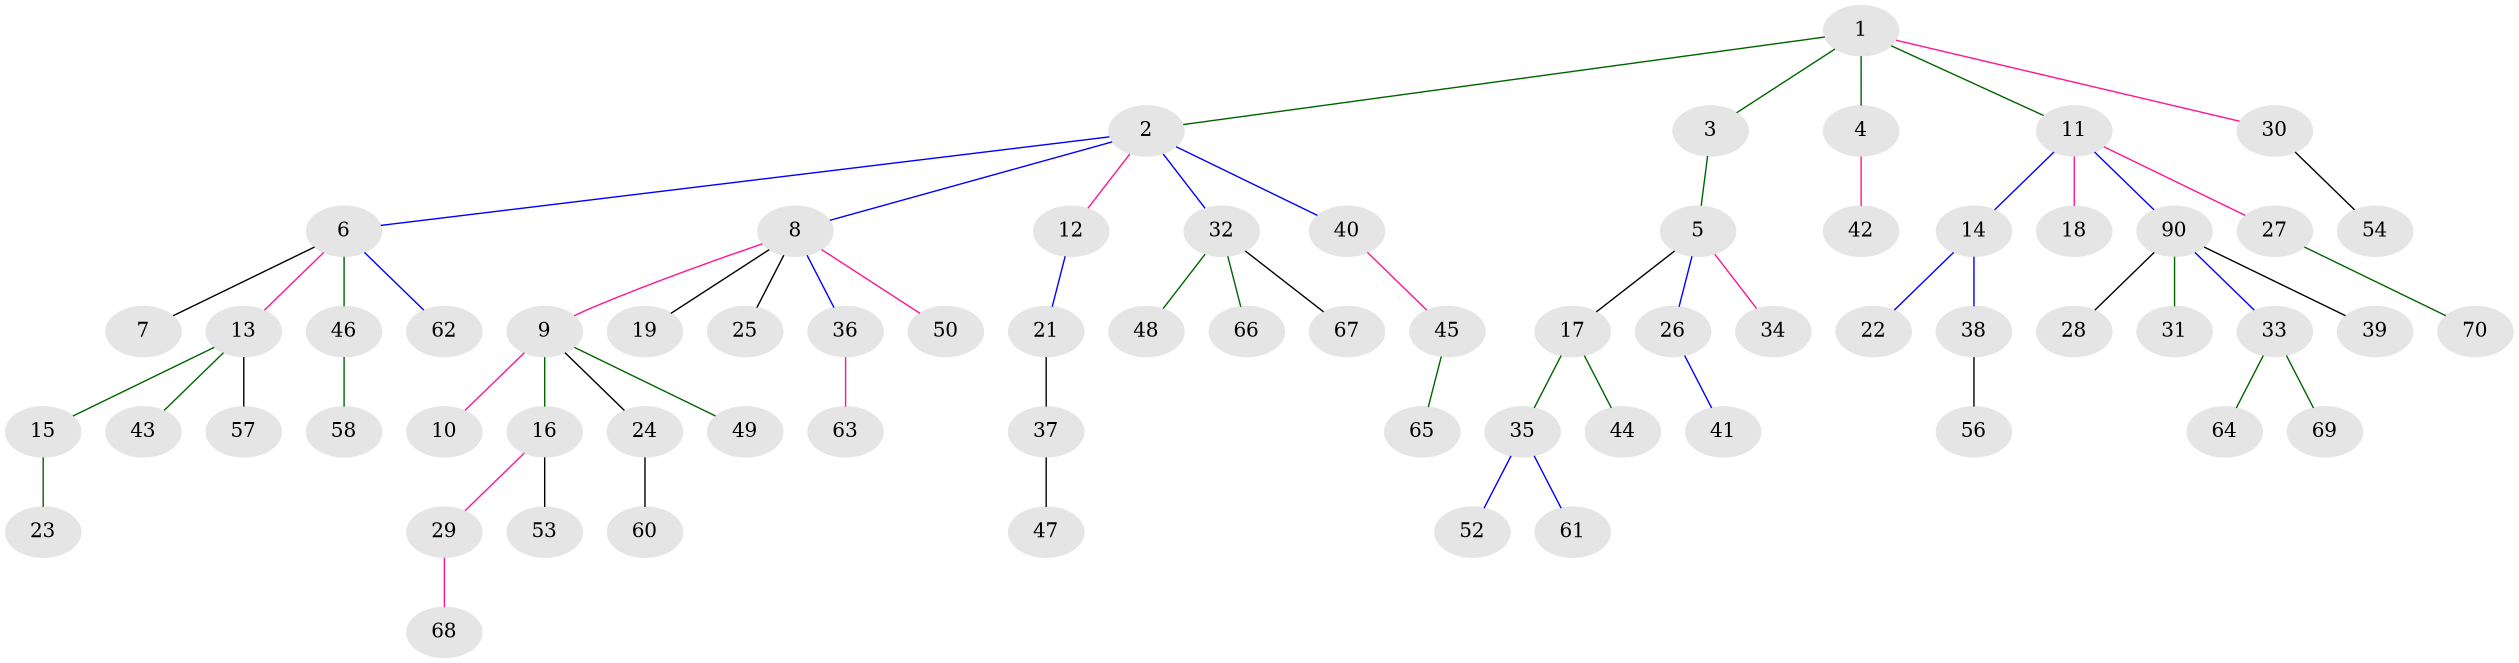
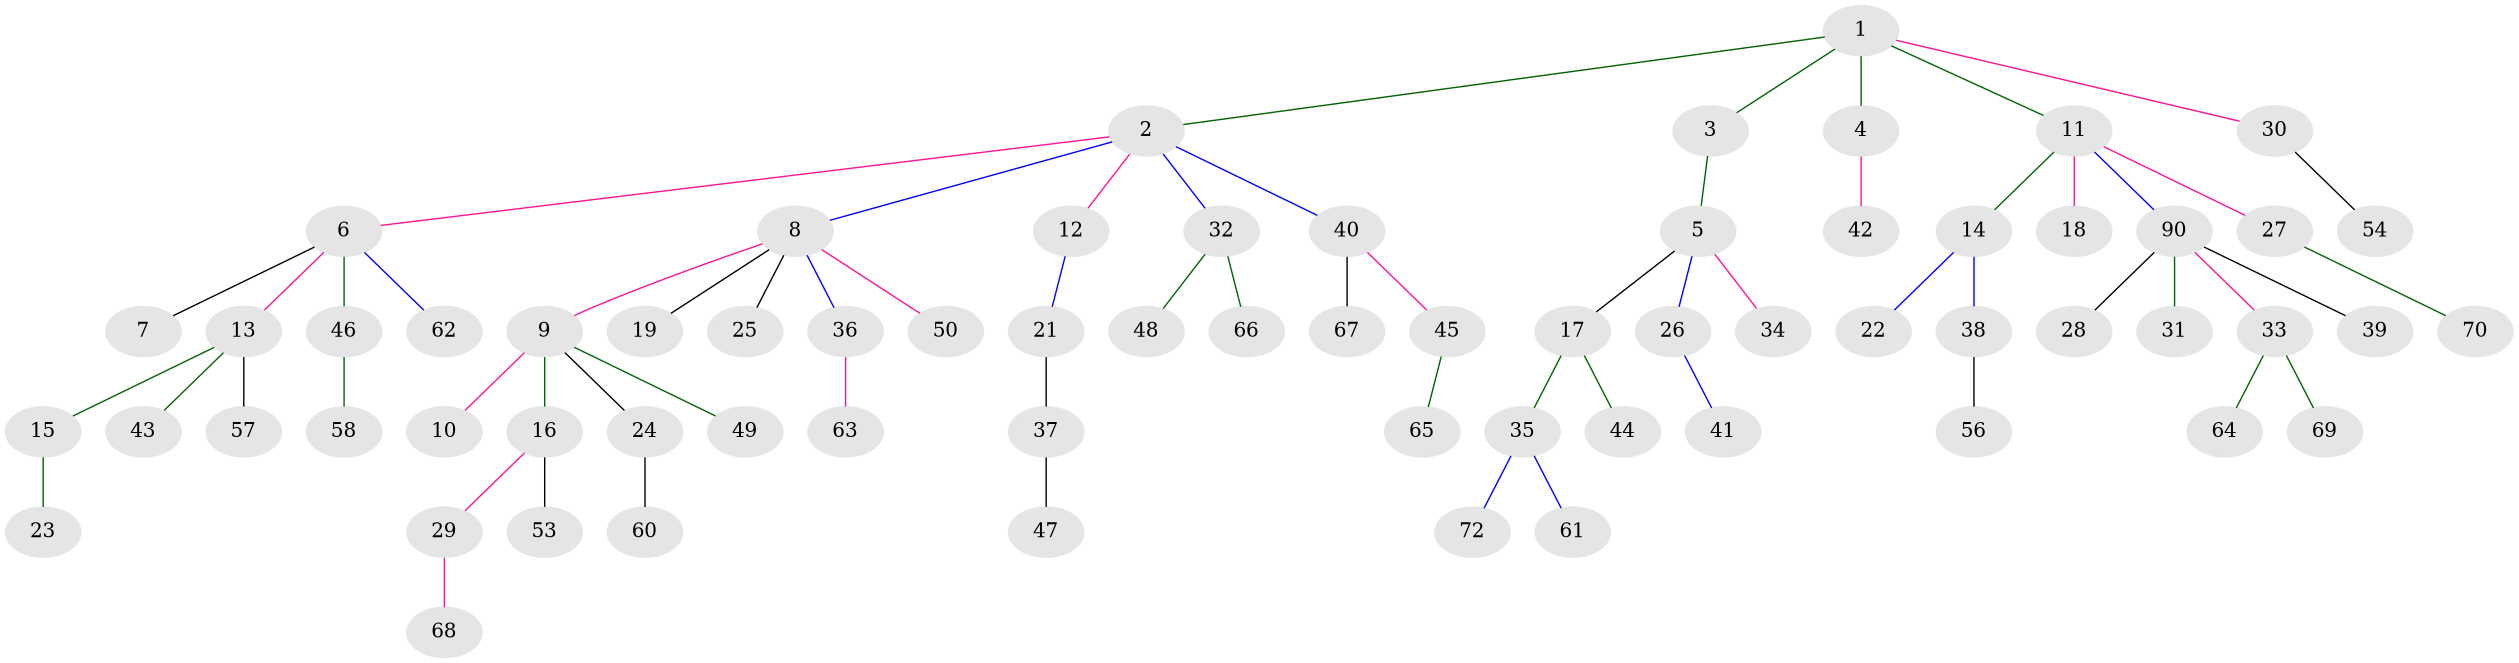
edge "2" -- "6": color blue -> deeppink
edge "11" -- "14": color blue -> darkgreen
edge "32" -- "67": now "40" -- "67"
edge "90" -- "33": color blue -> deeppink
node "52": label "52" -> "72"
